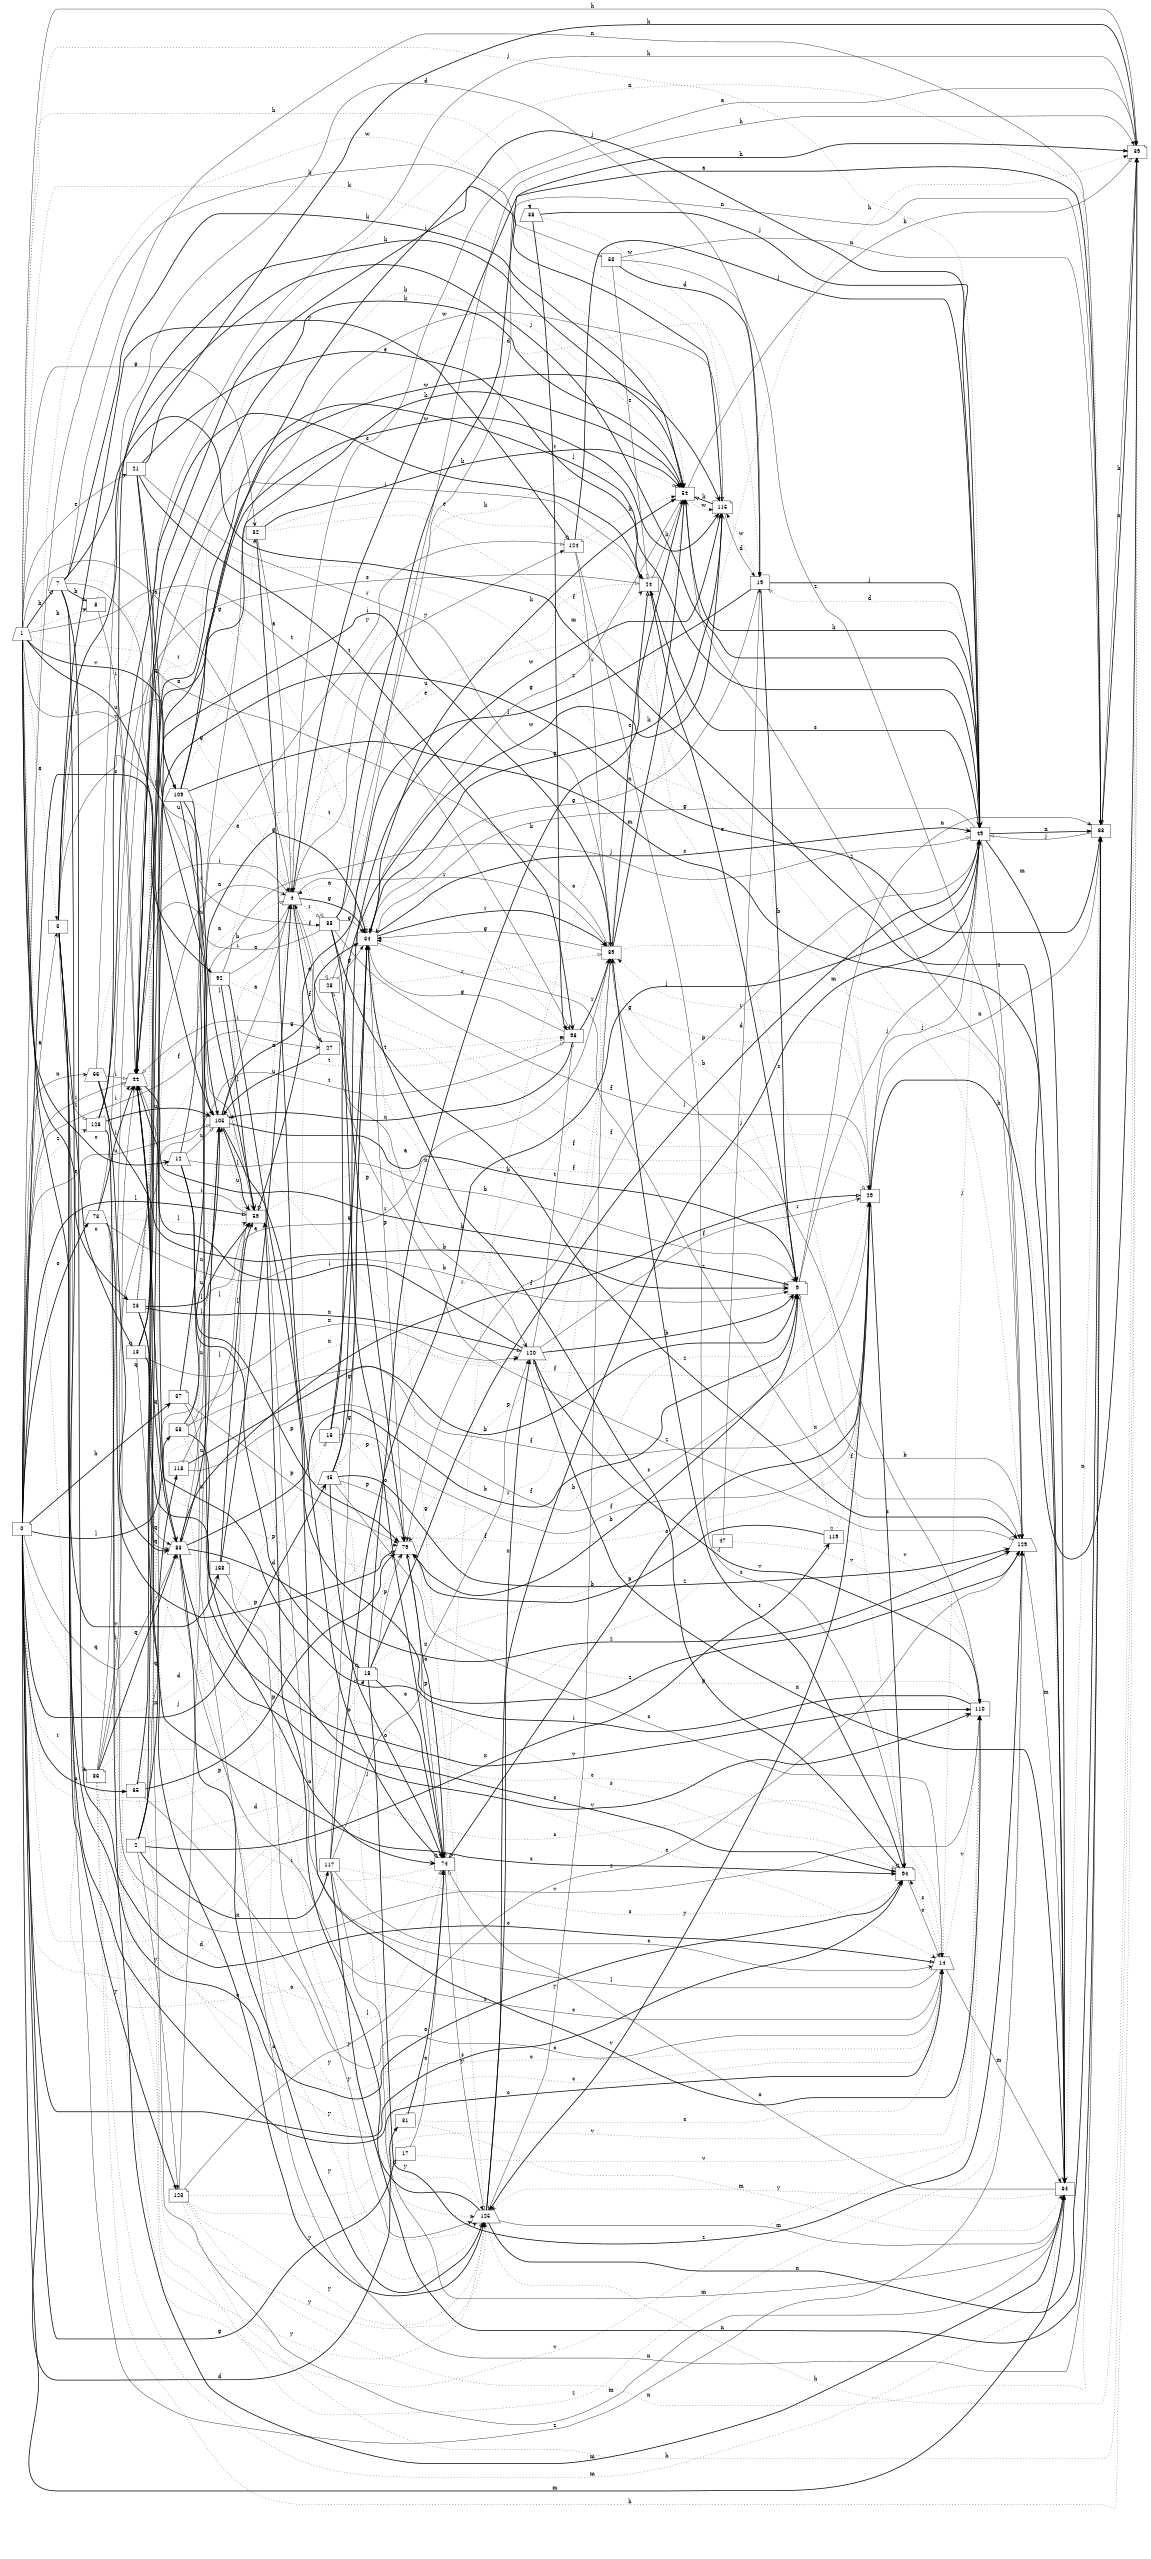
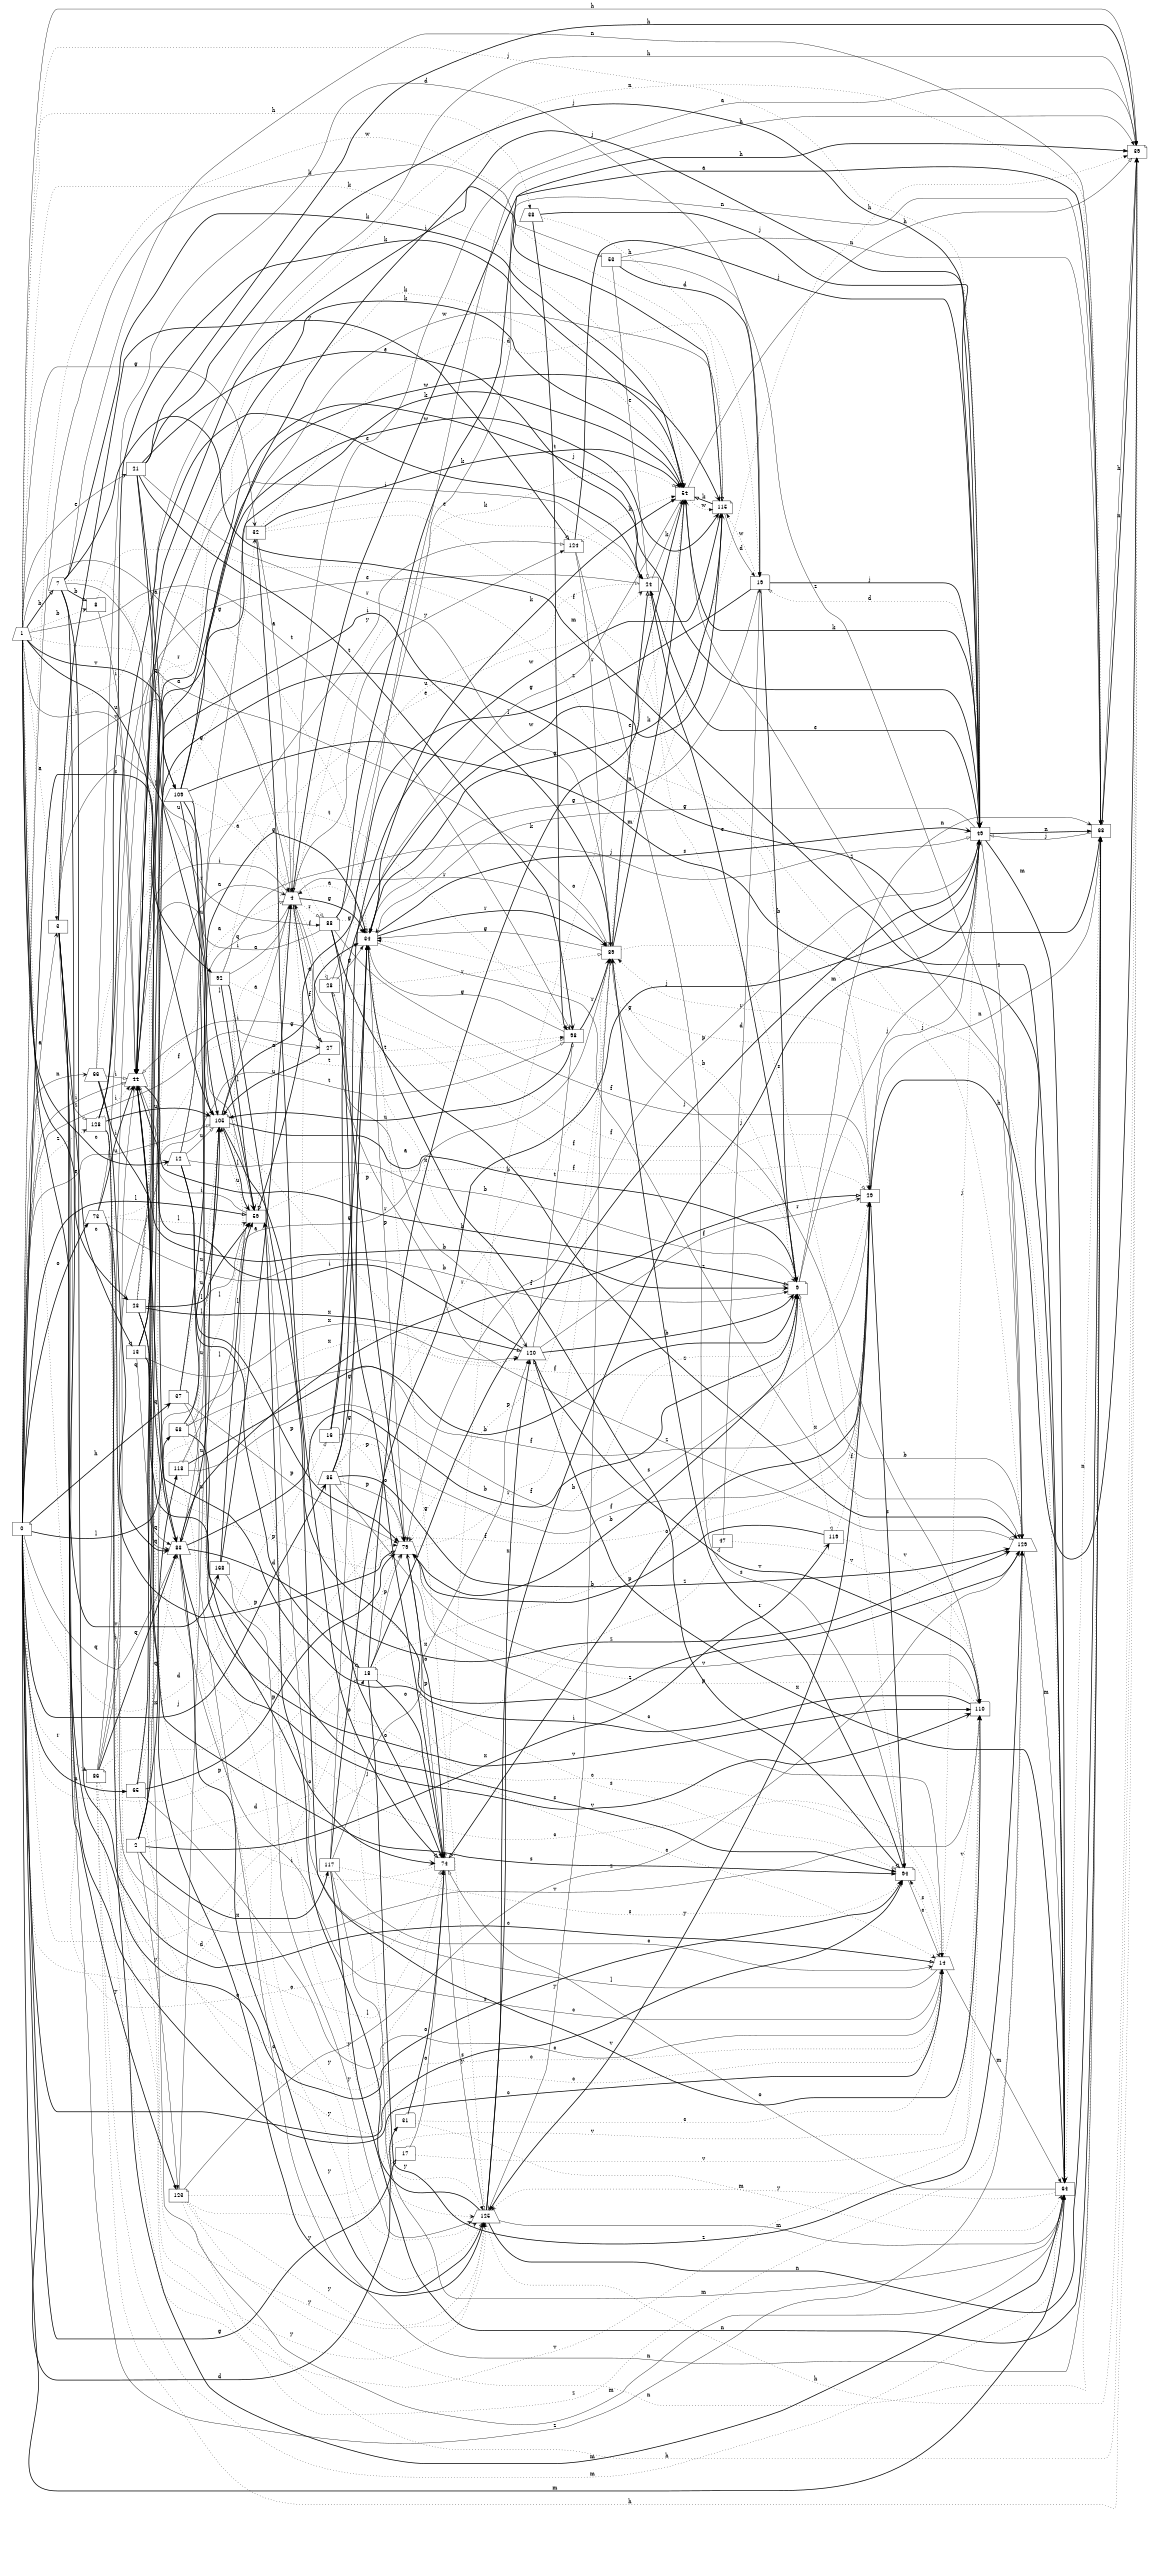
edge "38" -> "115": label "w" -> "h"
edge "3" -> "49": now "21" -> "49"
edge "88" -> "34": style solid -> dotted
edge "4" -> "83": label "b" -> "q"
node "45": label "45" -> "85"
edge "79" -> "110": added, label "v"
